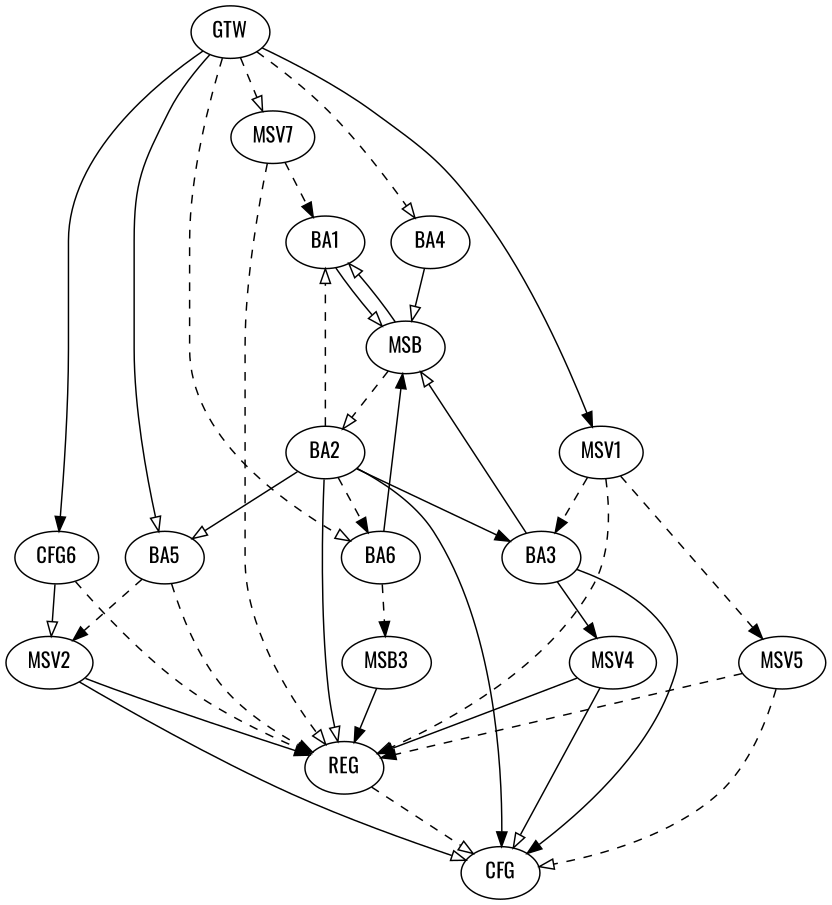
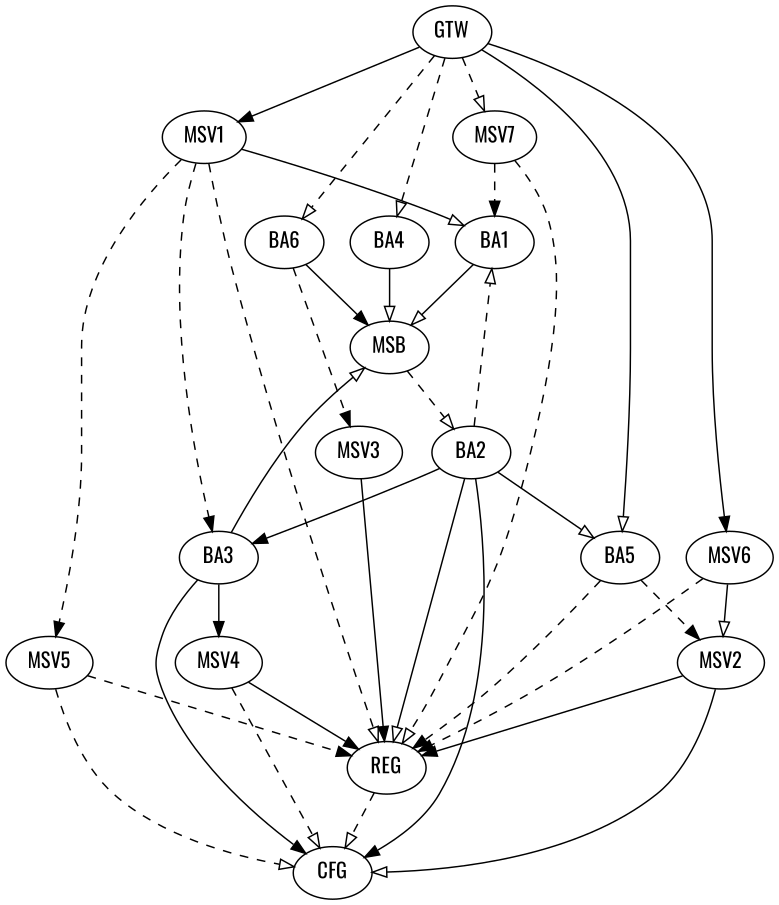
edge "MSB" -> "BA1": now "MSV1" -> "BA1"
edge "BA2" -> "BA6": removed
node "CFG6": label "CFG6" -> "MSV6"
node "MSB3": label "MSB3" -> "MSV3"
edge "MSV4" -> "CFG": style solid -> dashed
